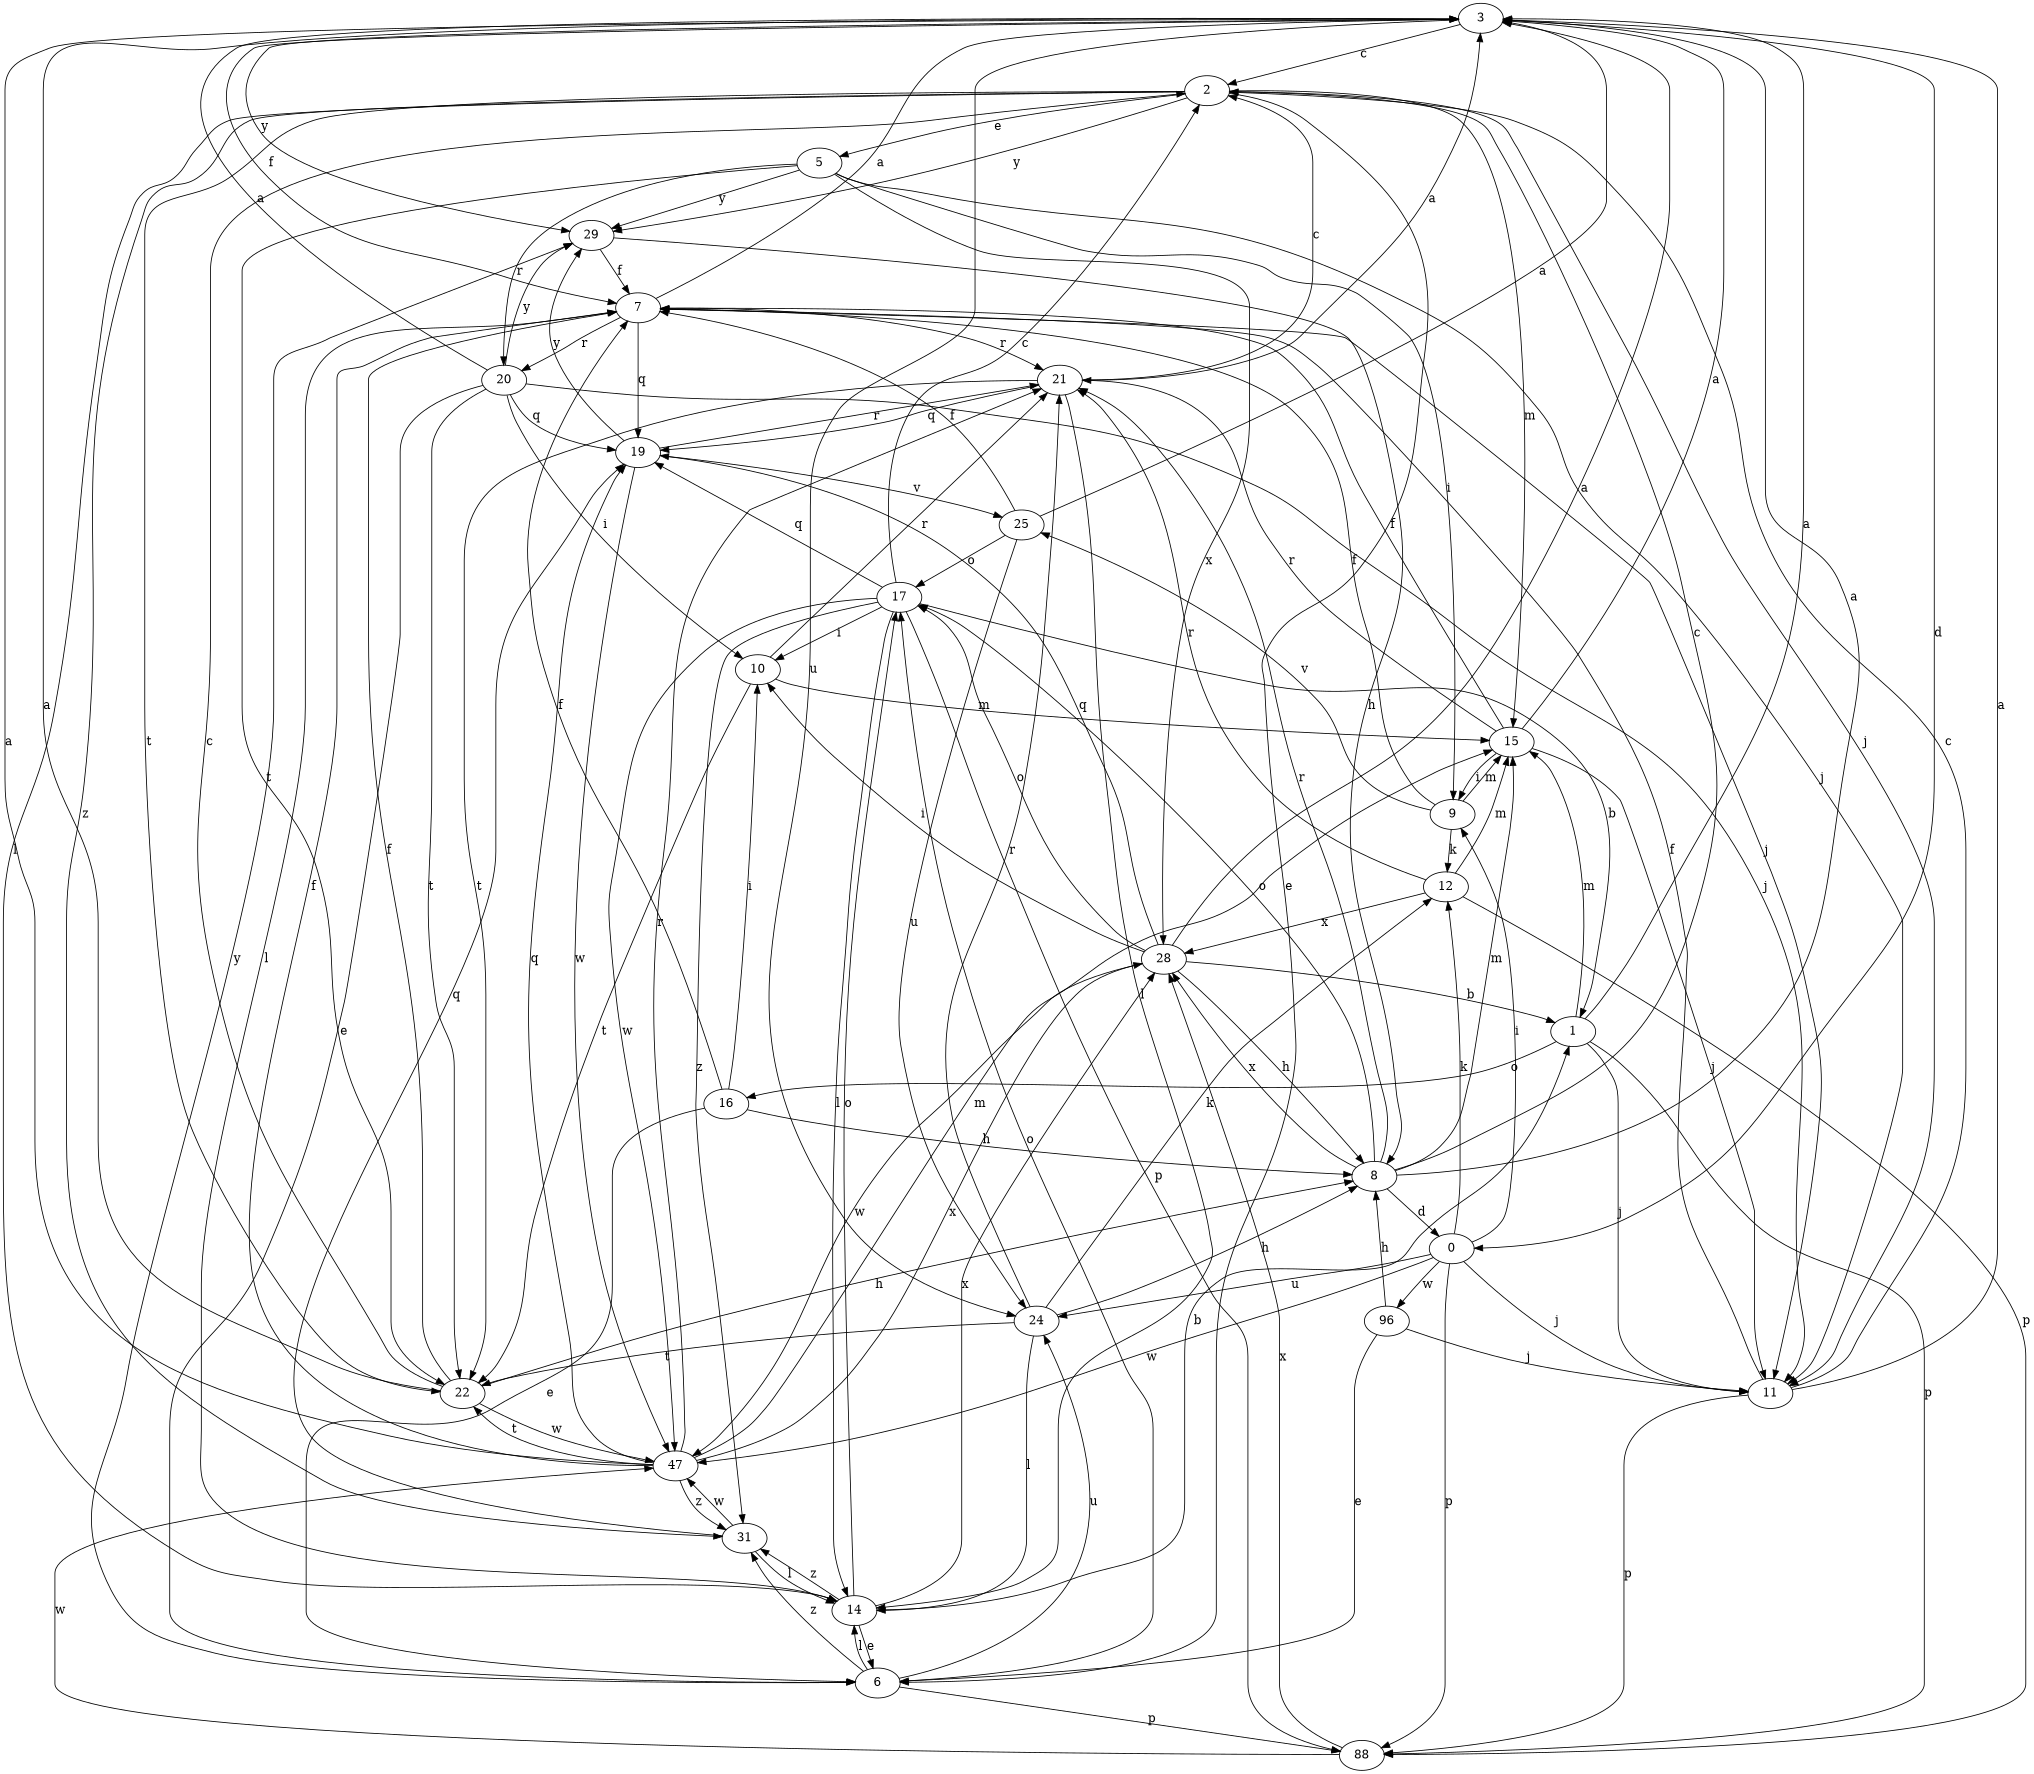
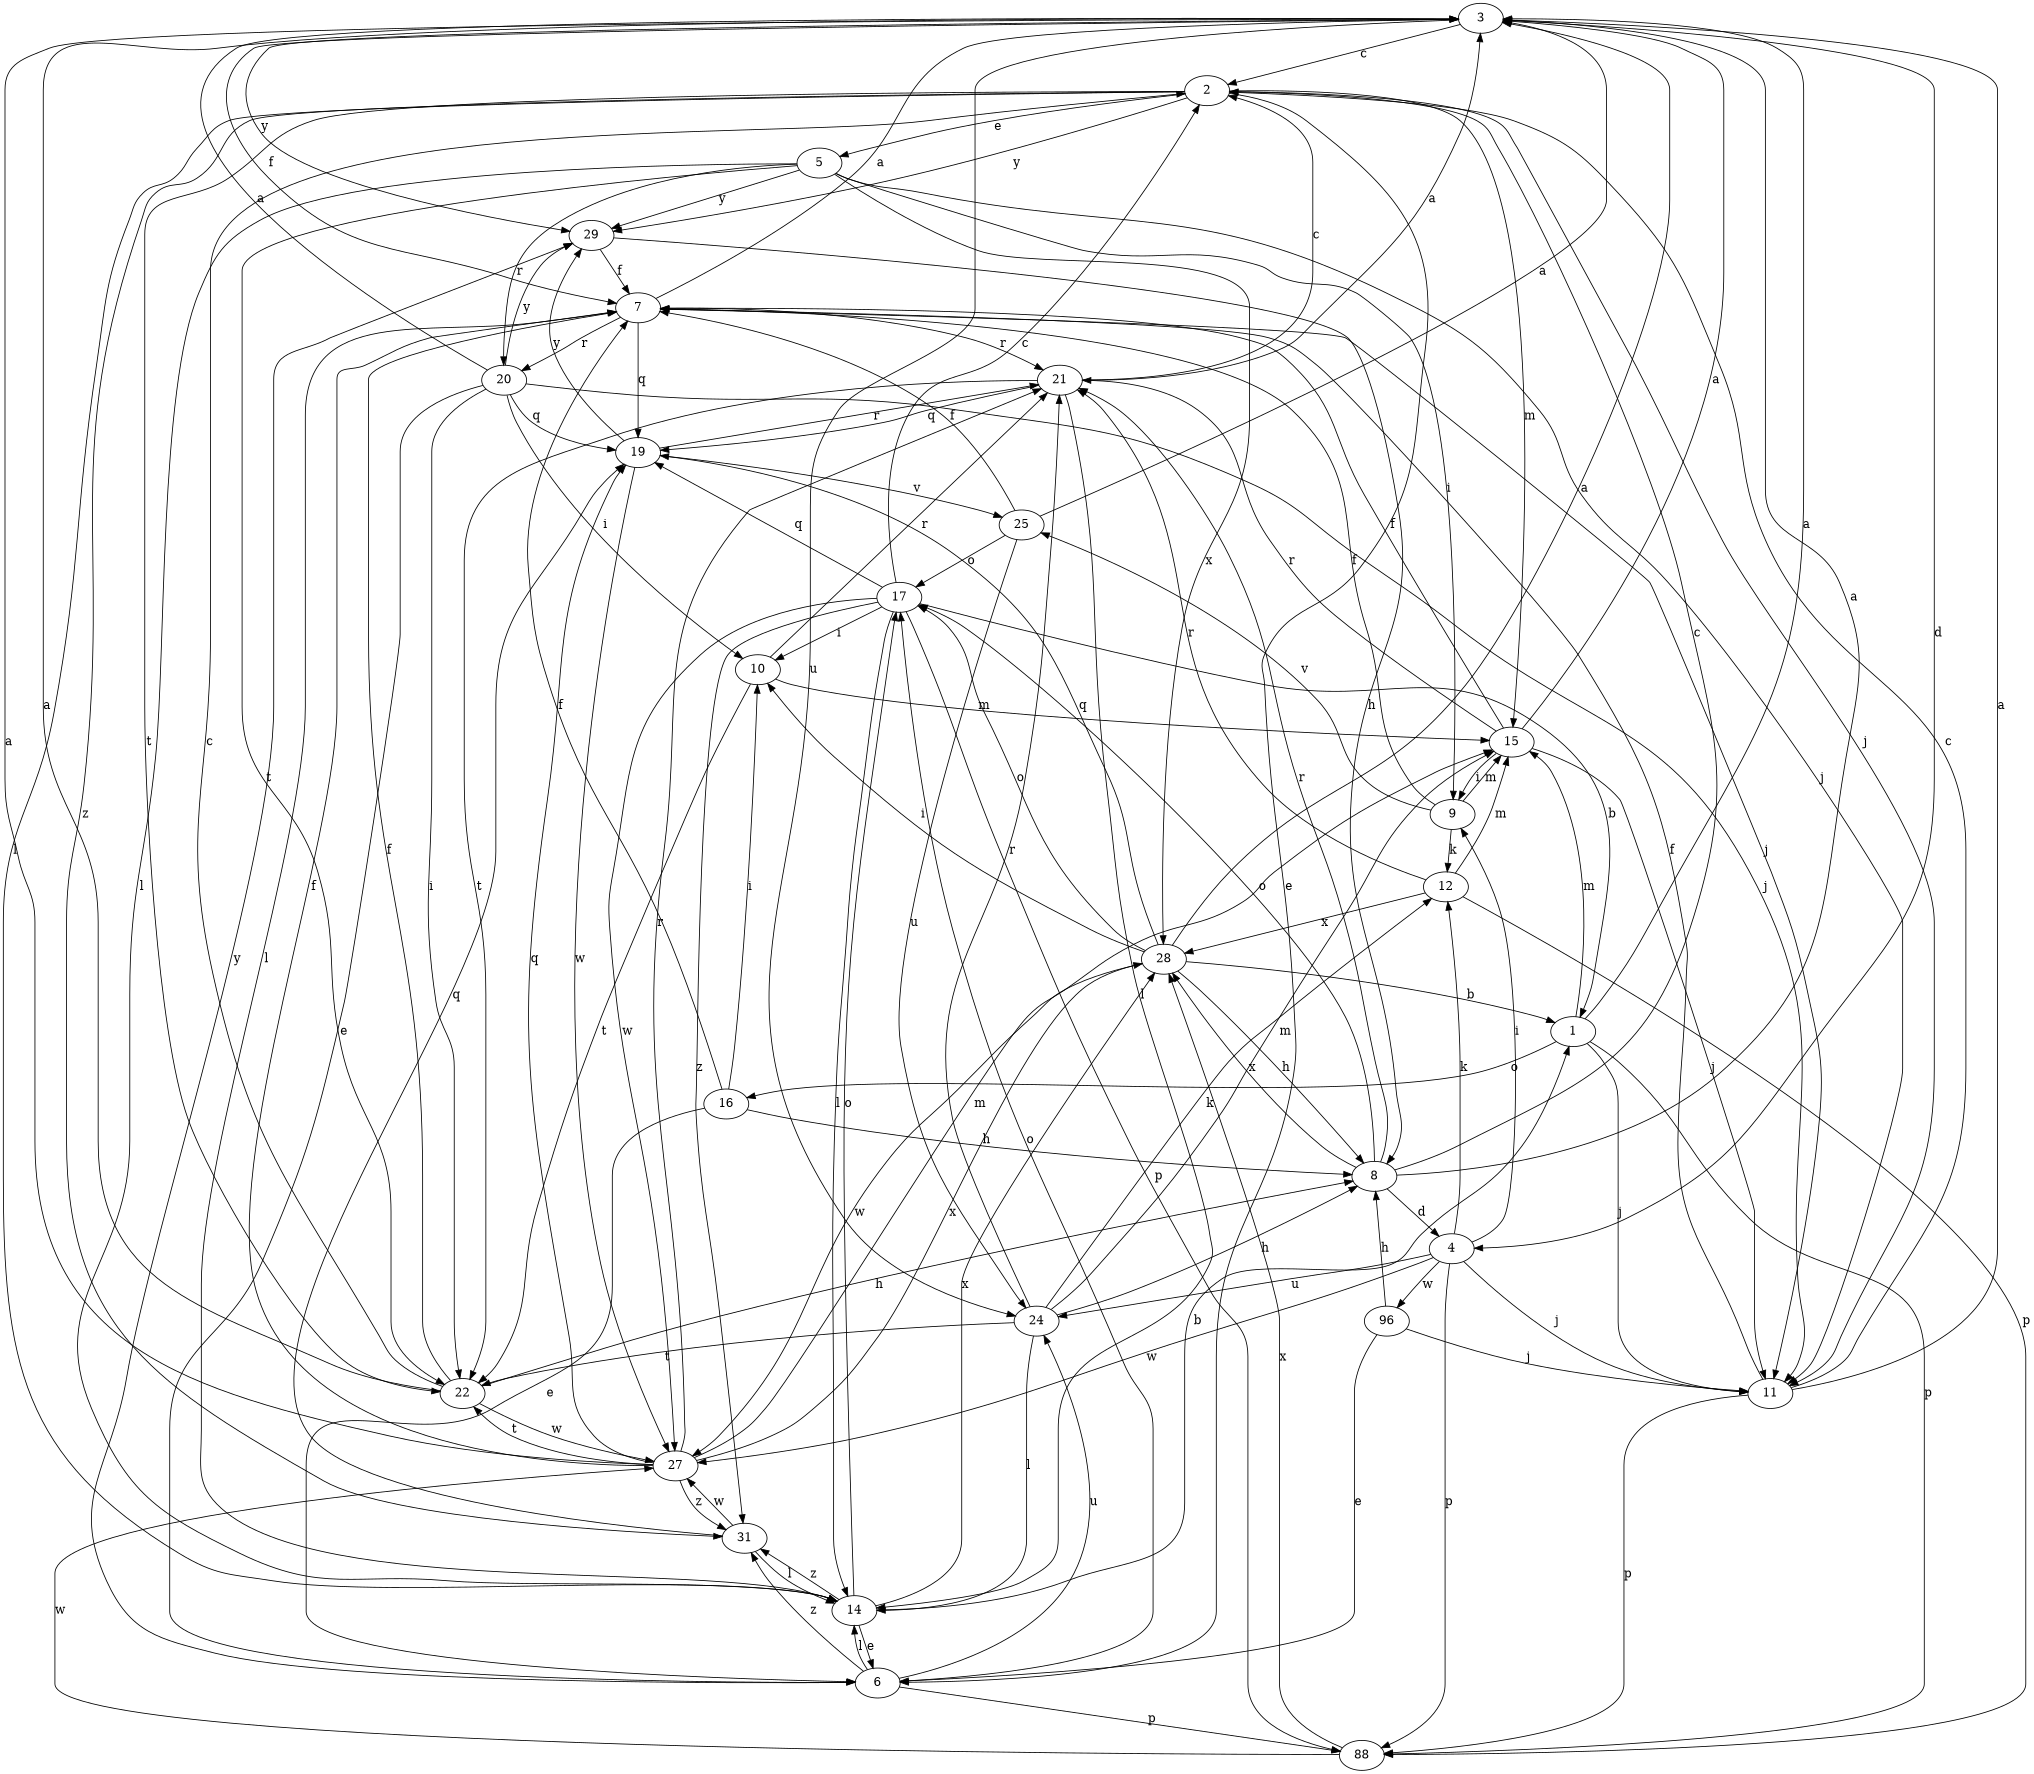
edge "20" -> "22": label "t" -> "i"
edge "5" -> "14": added, label "l"
edge "8" -> "15": now "24" -> "15"
node "0": label "0" -> "4"
node "47": label "47" -> "27"
